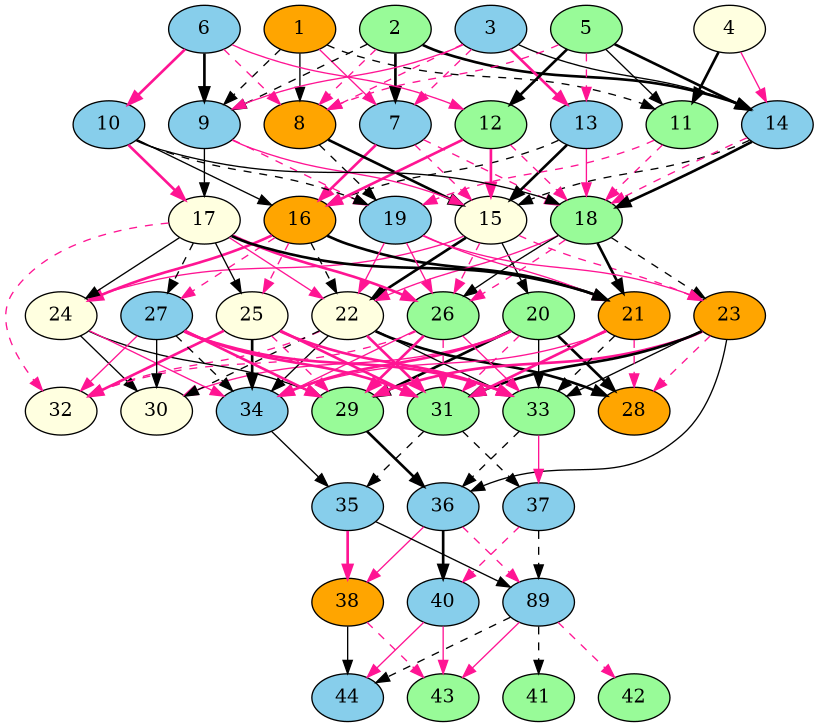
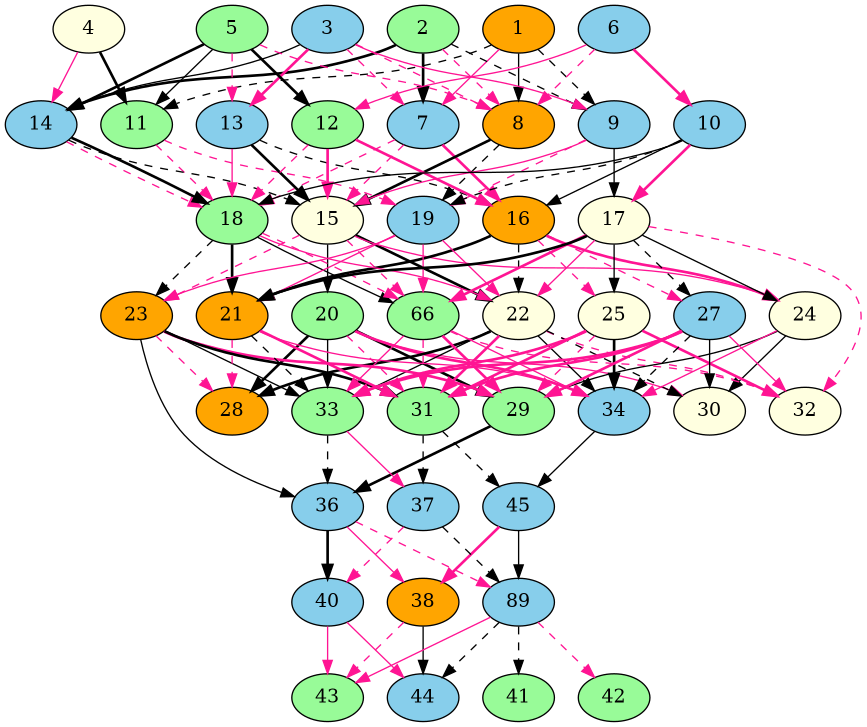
edge "6" -> "9": removed
node "26": label "26" -> "66"
node "35": label "35" -> "45"
